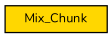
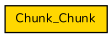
node "Mix_Chunk": label "Mix_Chunk" -> "Chunk_Chunk"
